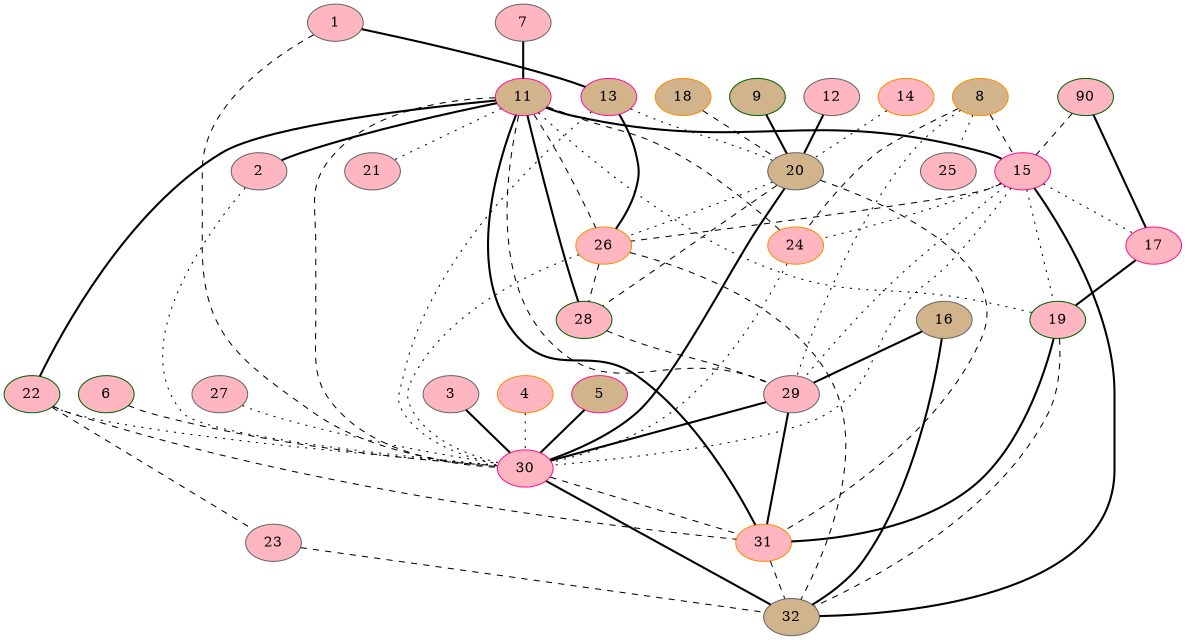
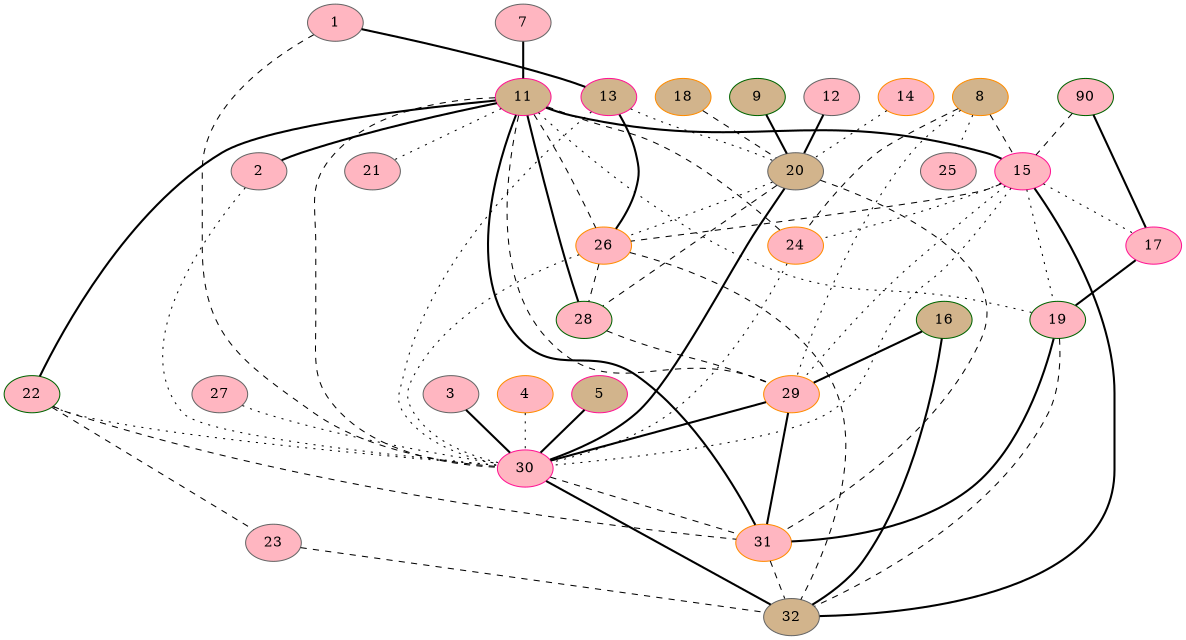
node "16": color gray40 -> darkgreen
node "6": removed
node "29": color gray40 -> darkorange
